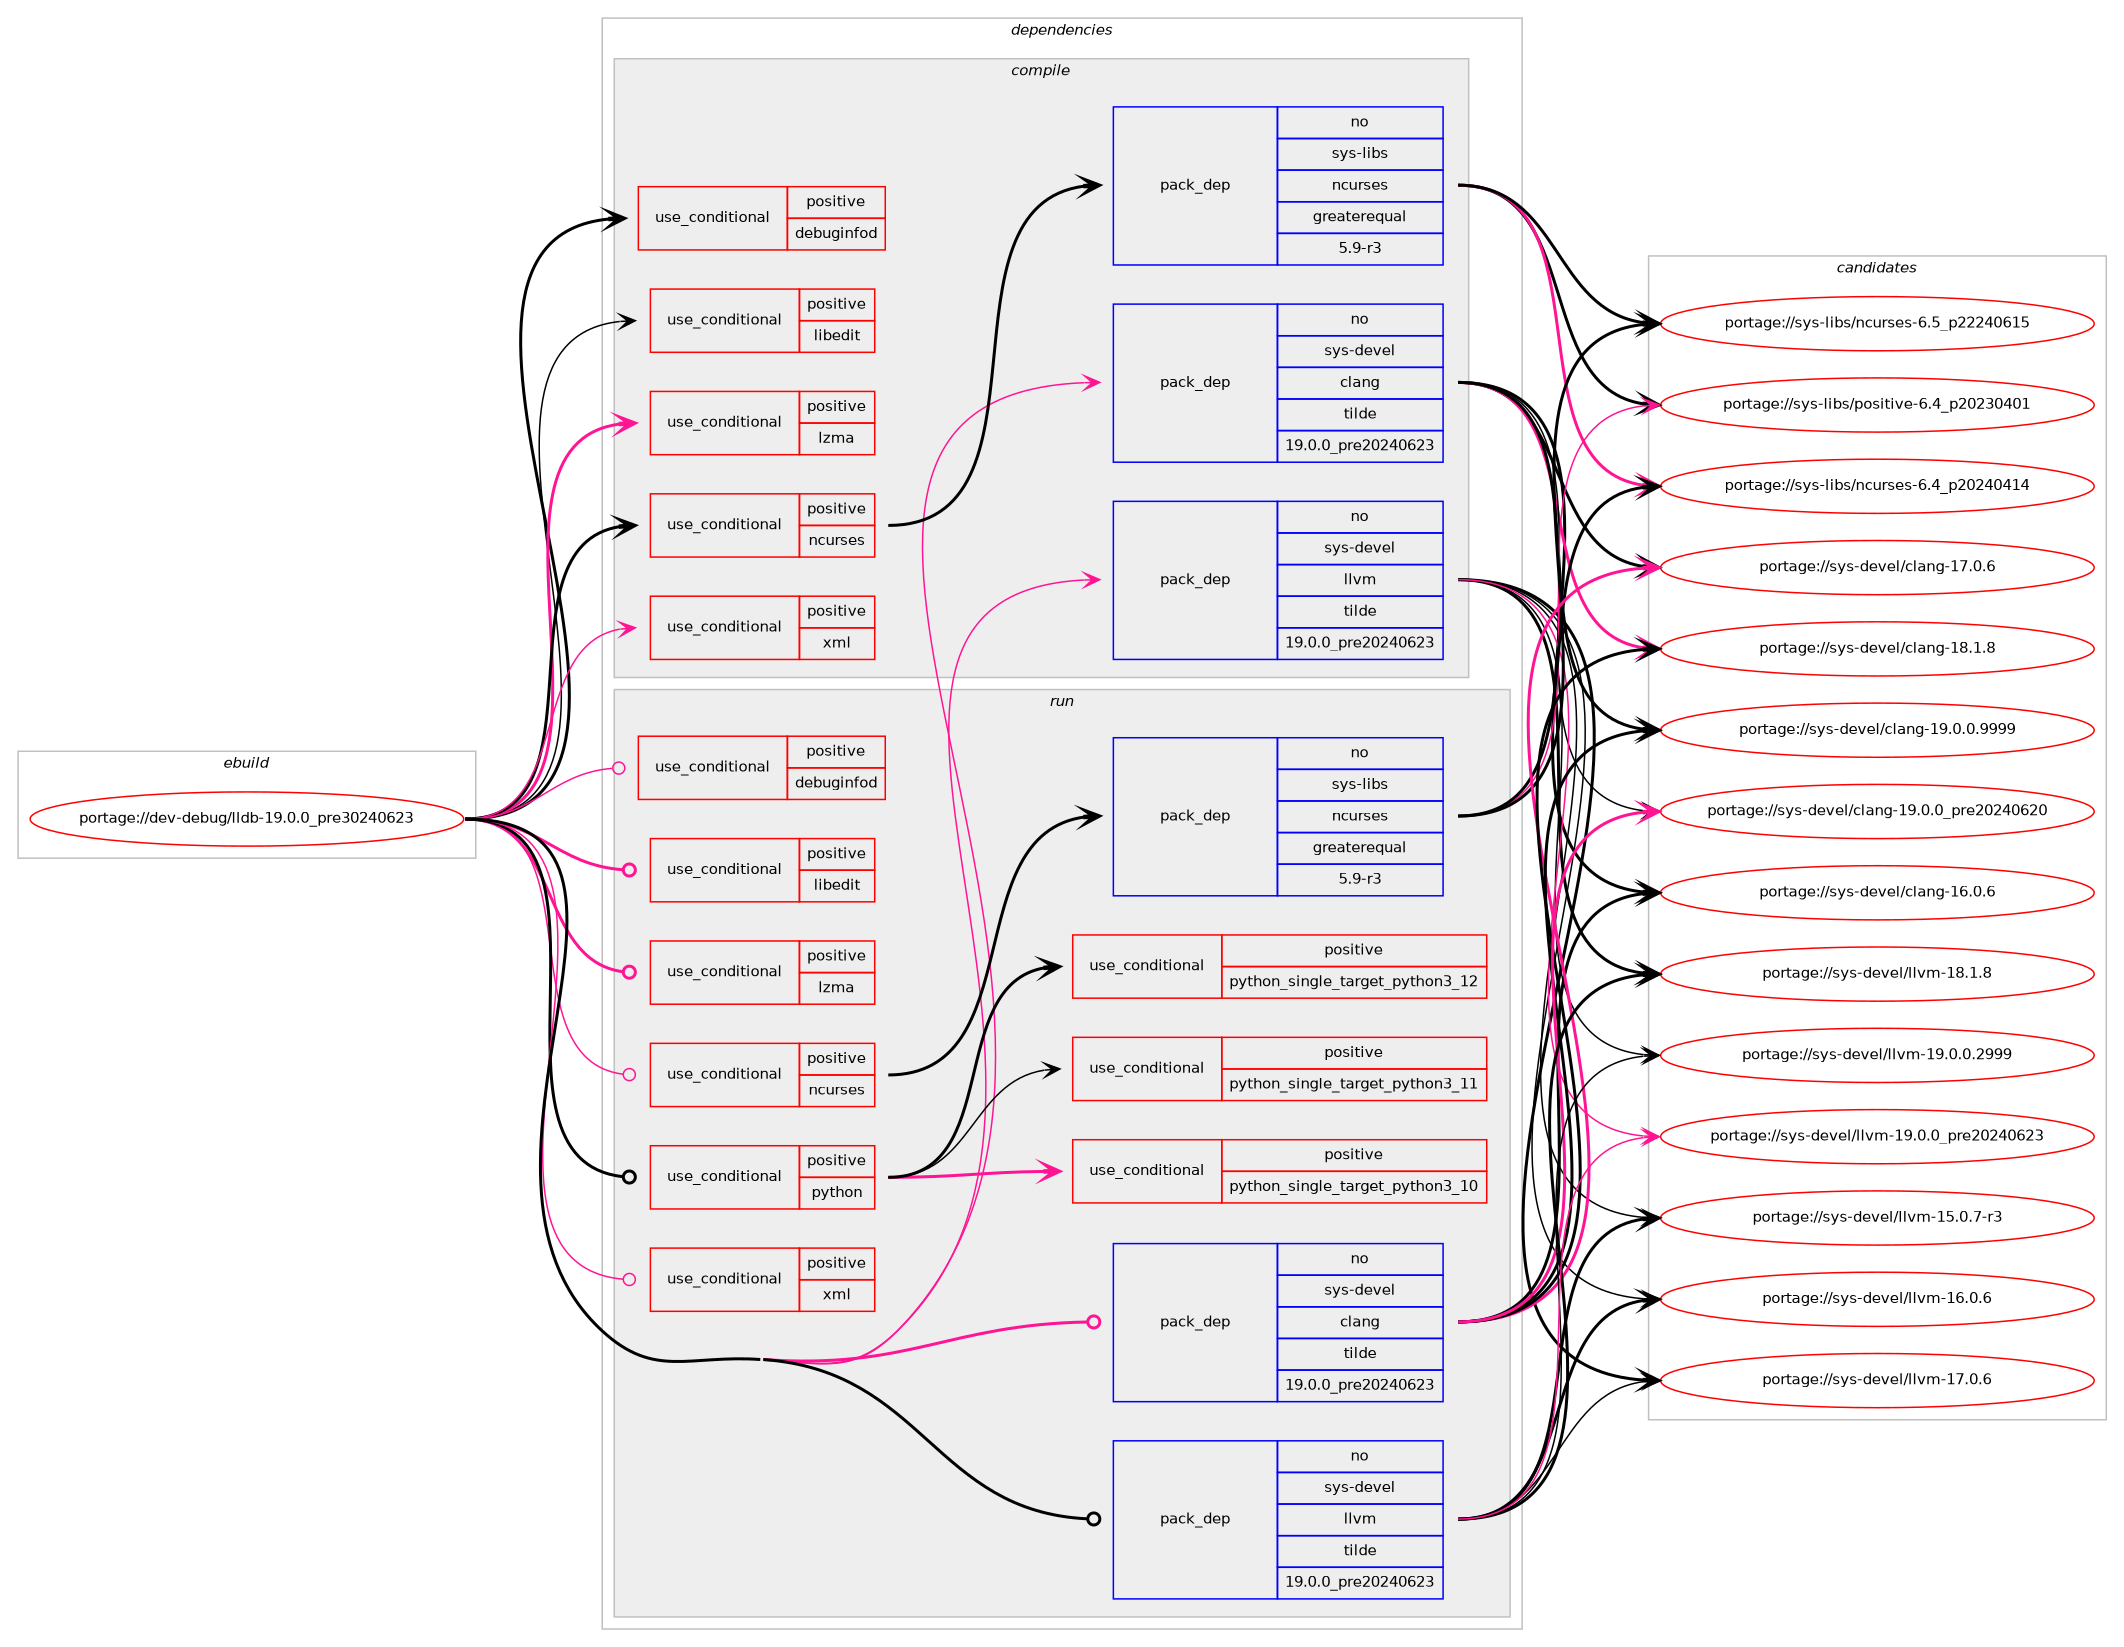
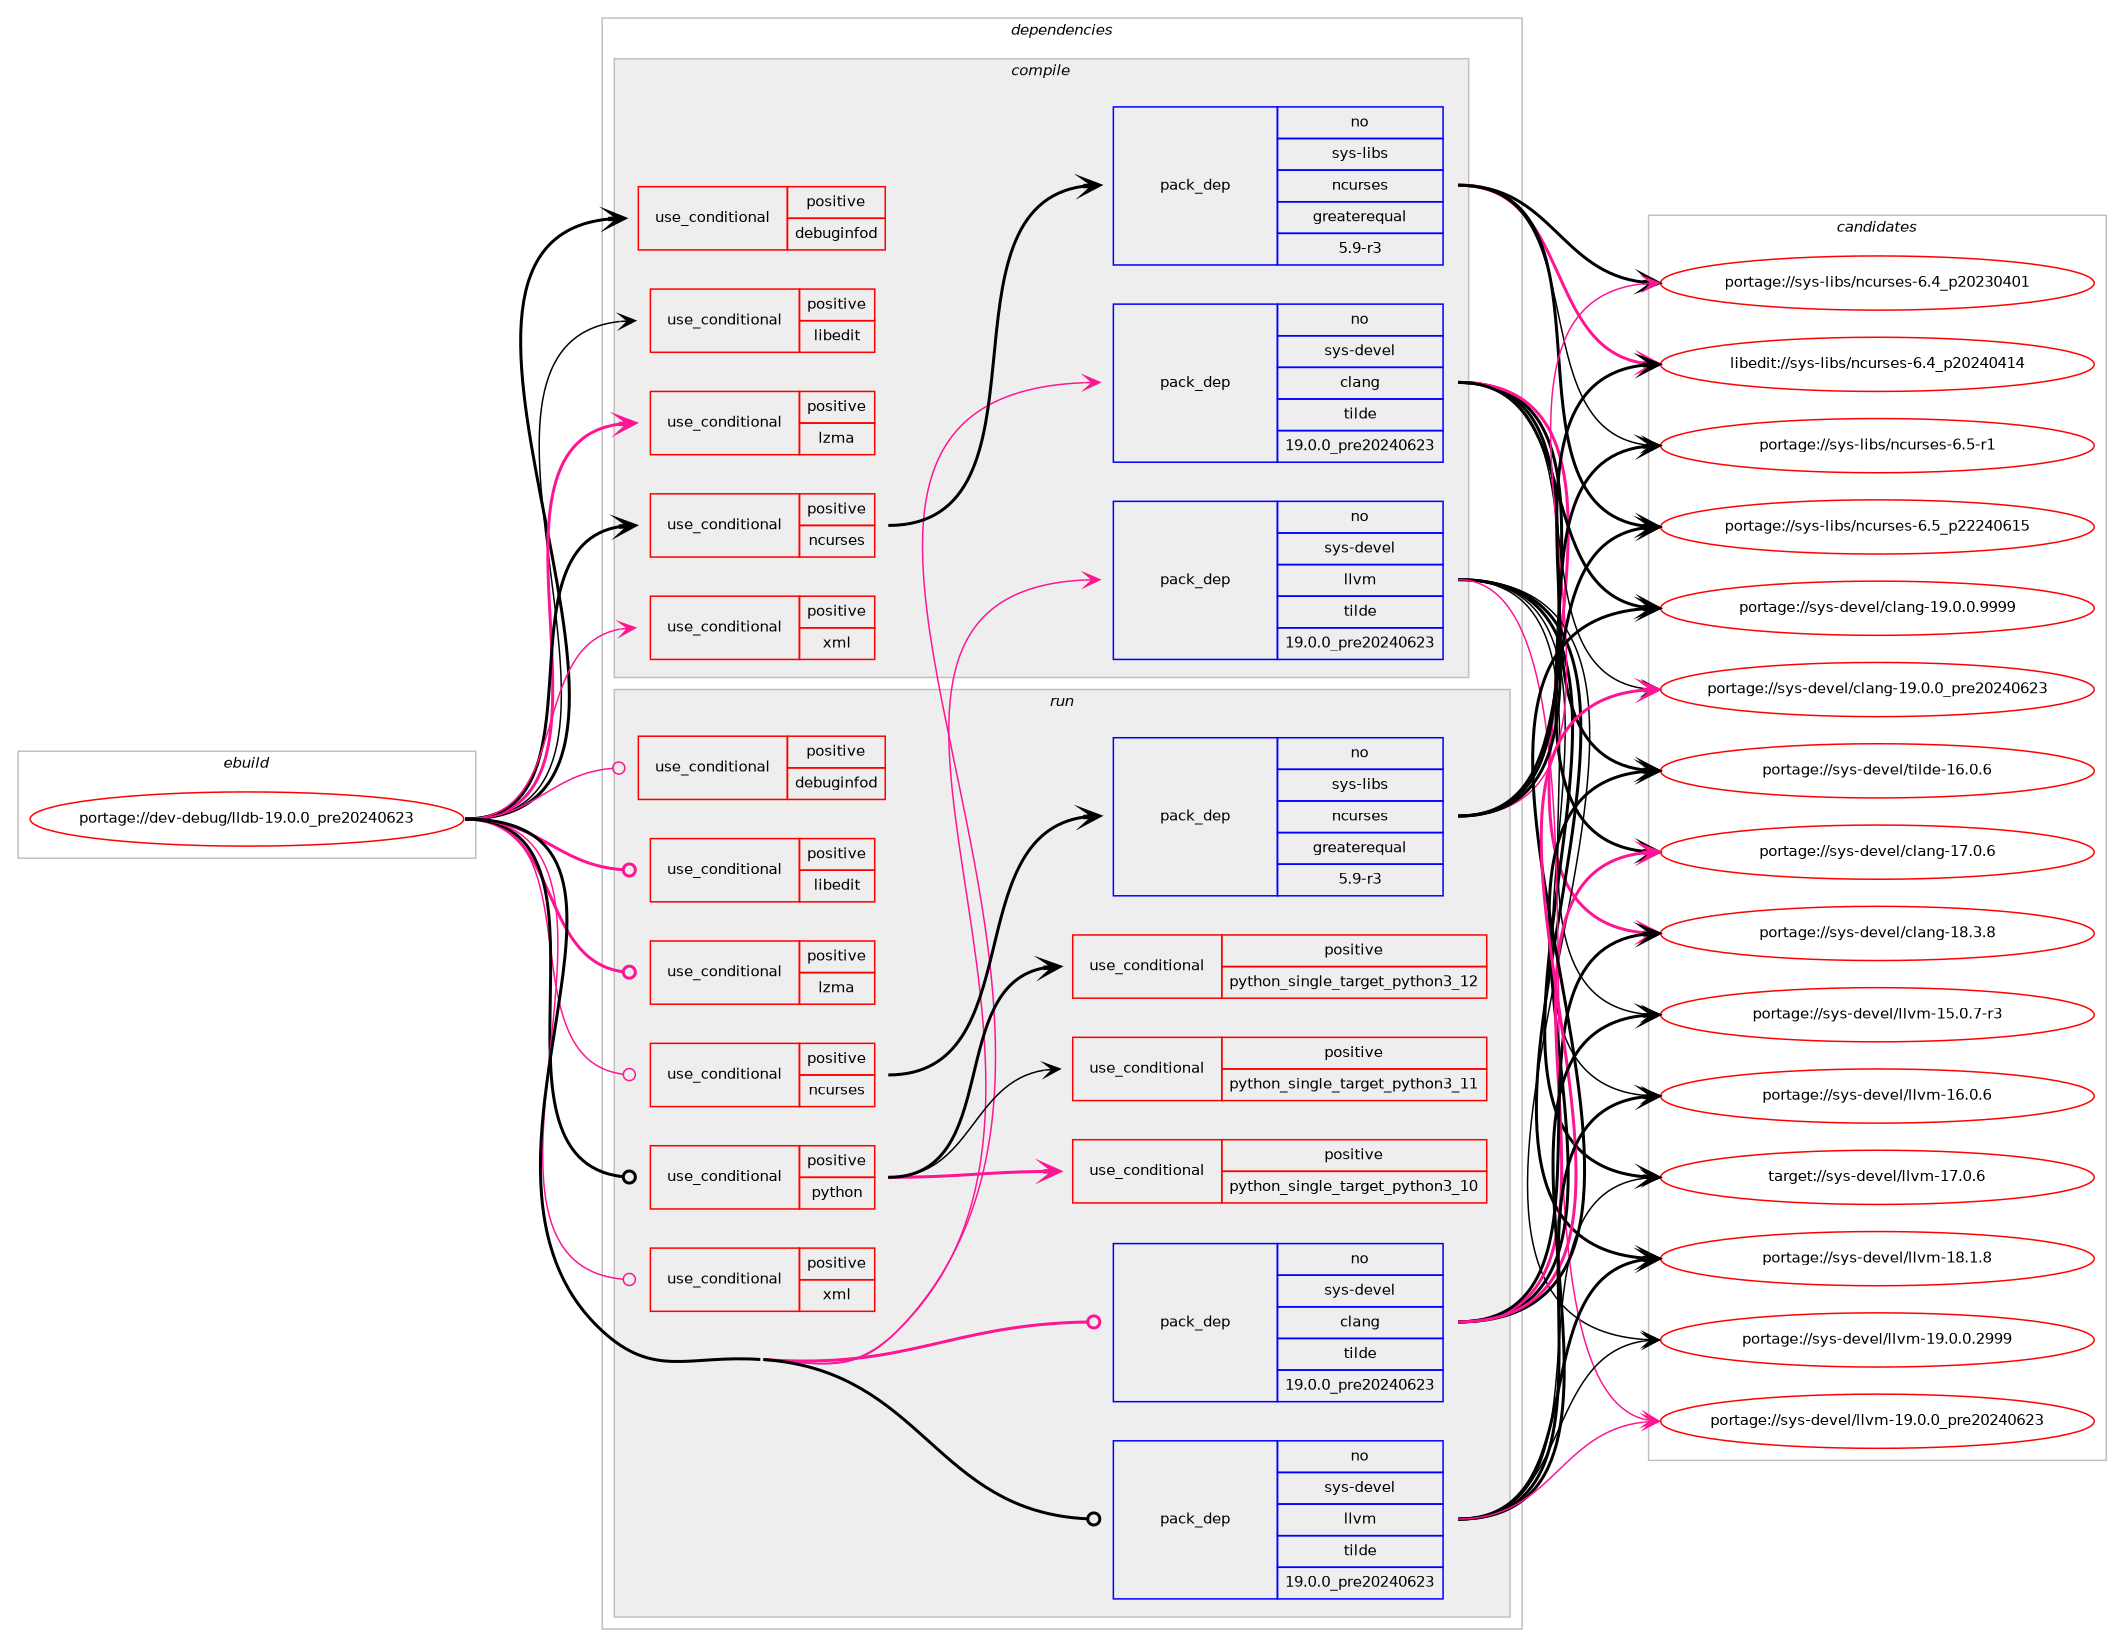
node "portage://sys-libs/positive-6.4_p20230401": label "portage://sys-libs/positive-6.4_p20230401" -> "portage://sys-libs/ncurses-6.4_p20230401"
node "portage://sys-libs/ncurses-6.5-r1": added
node "portage://sys-libs/ncurses-6.4_p20240414": label "portage://sys-libs/ncurses-6.4_p20240414" -> "libedit://sys-libs/ncurses-6.4_p20240414"
node "portage://sys-devel/clang-18.1.8": label "portage://sys-devel/clang-18.1.8" -> "portage://sys-devel/clang-18.3.8"
node "portage://sys-devel/clang-19.0.0_pre20240620": label "portage://sys-devel/clang-19.0.0_pre20240620" -> "portage://sys-devel/clang-19.0.0_pre20240623"
node "portage://dev-debug/lldb-19.0.0_pre30240623": label "portage://dev-debug/lldb-19.0.0_pre30240623" -> "portage://dev-debug/lldb-19.0.0_pre20240623"
node "portage://sys-devel/clang-16.0.6": label "portage://sys-devel/clang-16.0.6" -> "portage://sys-devel/tilde-16.0.6"
node "portage://sys-devel/llvm-17.0.6": label "portage://sys-devel/llvm-17.0.6" -> "target://sys-devel/llvm-17.0.6"
